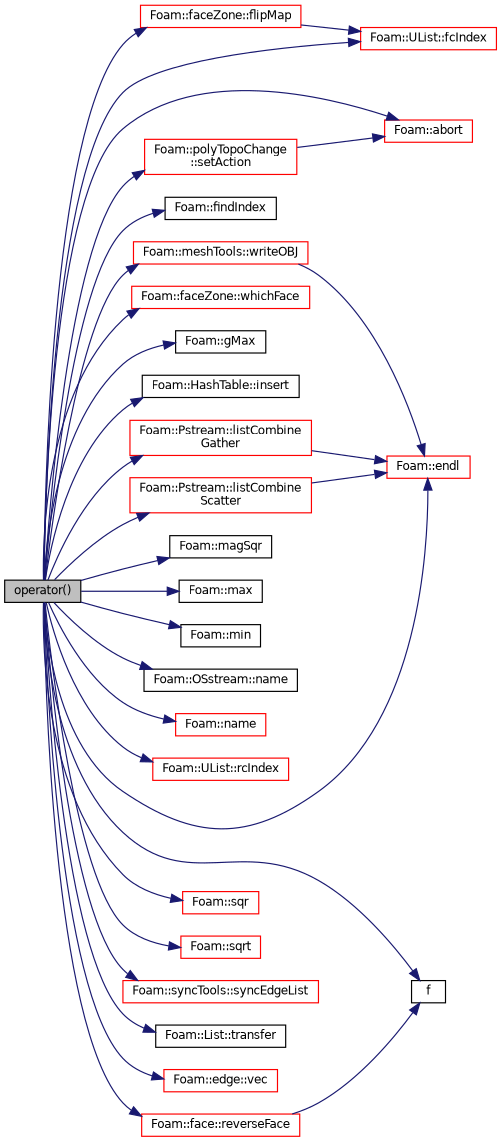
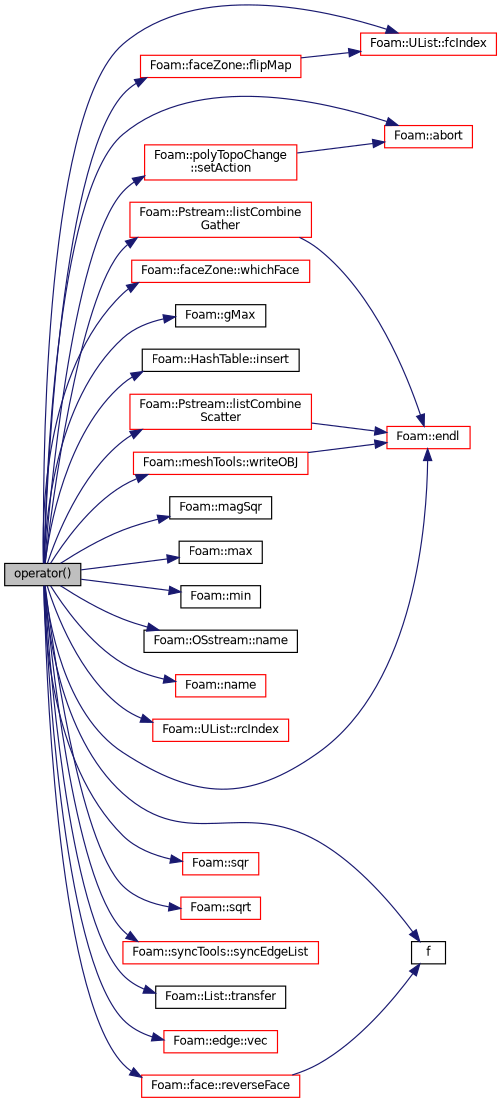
node "Foam::findIndex": removed
